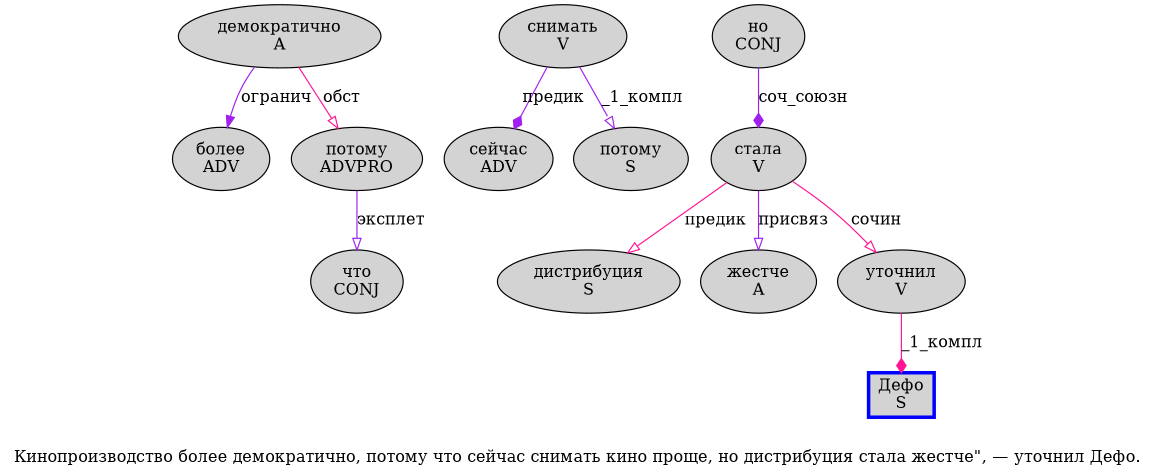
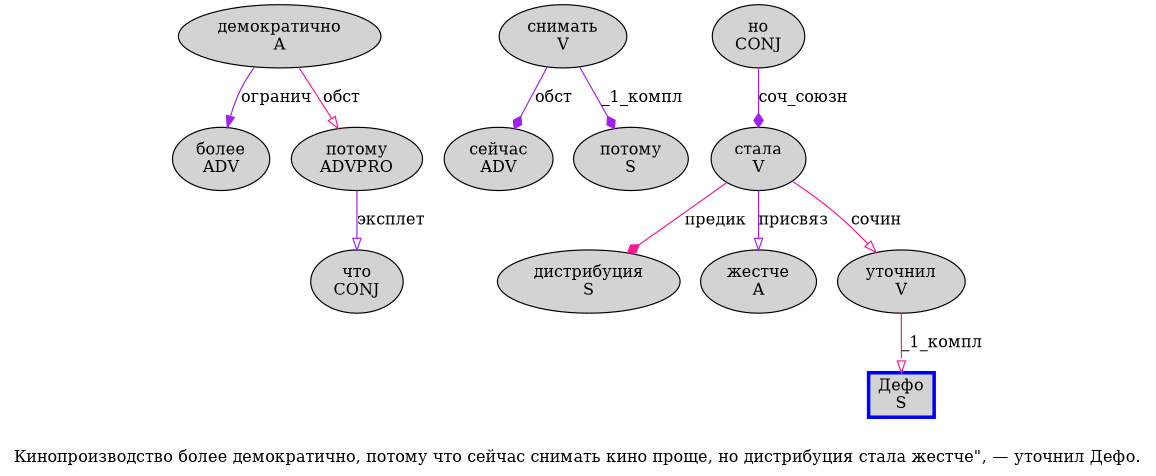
edge "снимать V" -> "потому S": arrowhead onormal -> diamond
edge "снимать V" -> "сейчас ADV": label "предик" -> "обст"
edge "стала V" -> "дистрибуция S": arrowhead onormal -> diamond
edge "уточнил V" -> "Дефо S": arrowhead diamond -> onormal
